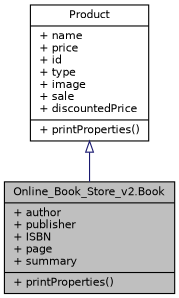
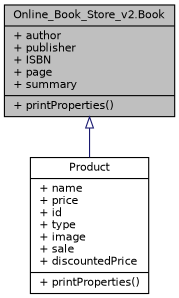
edge "Online_Book_Store_v2.Book" -> "Product": reversed
